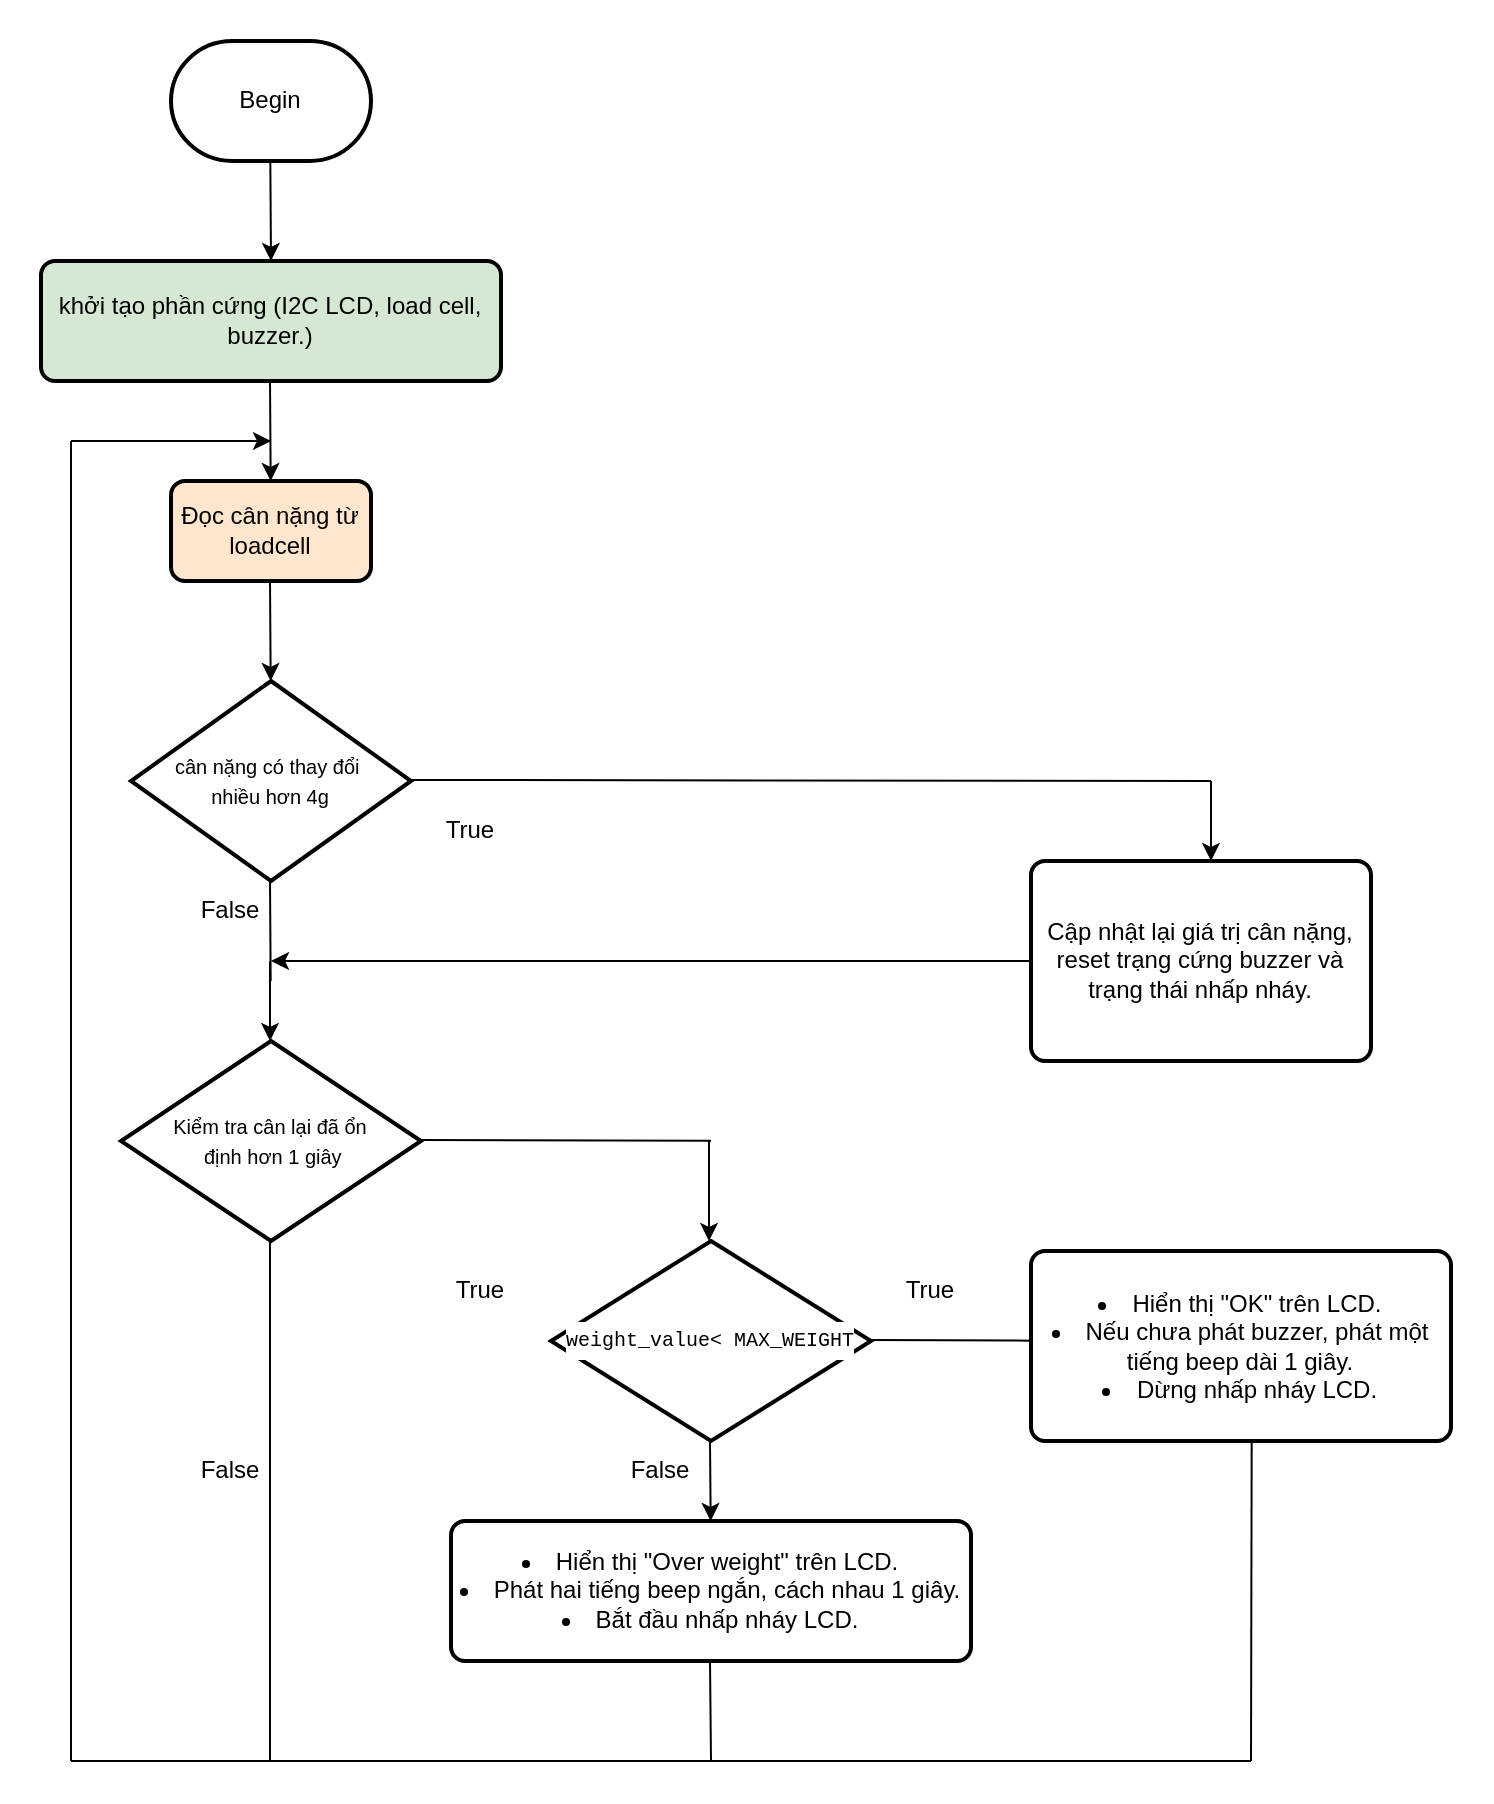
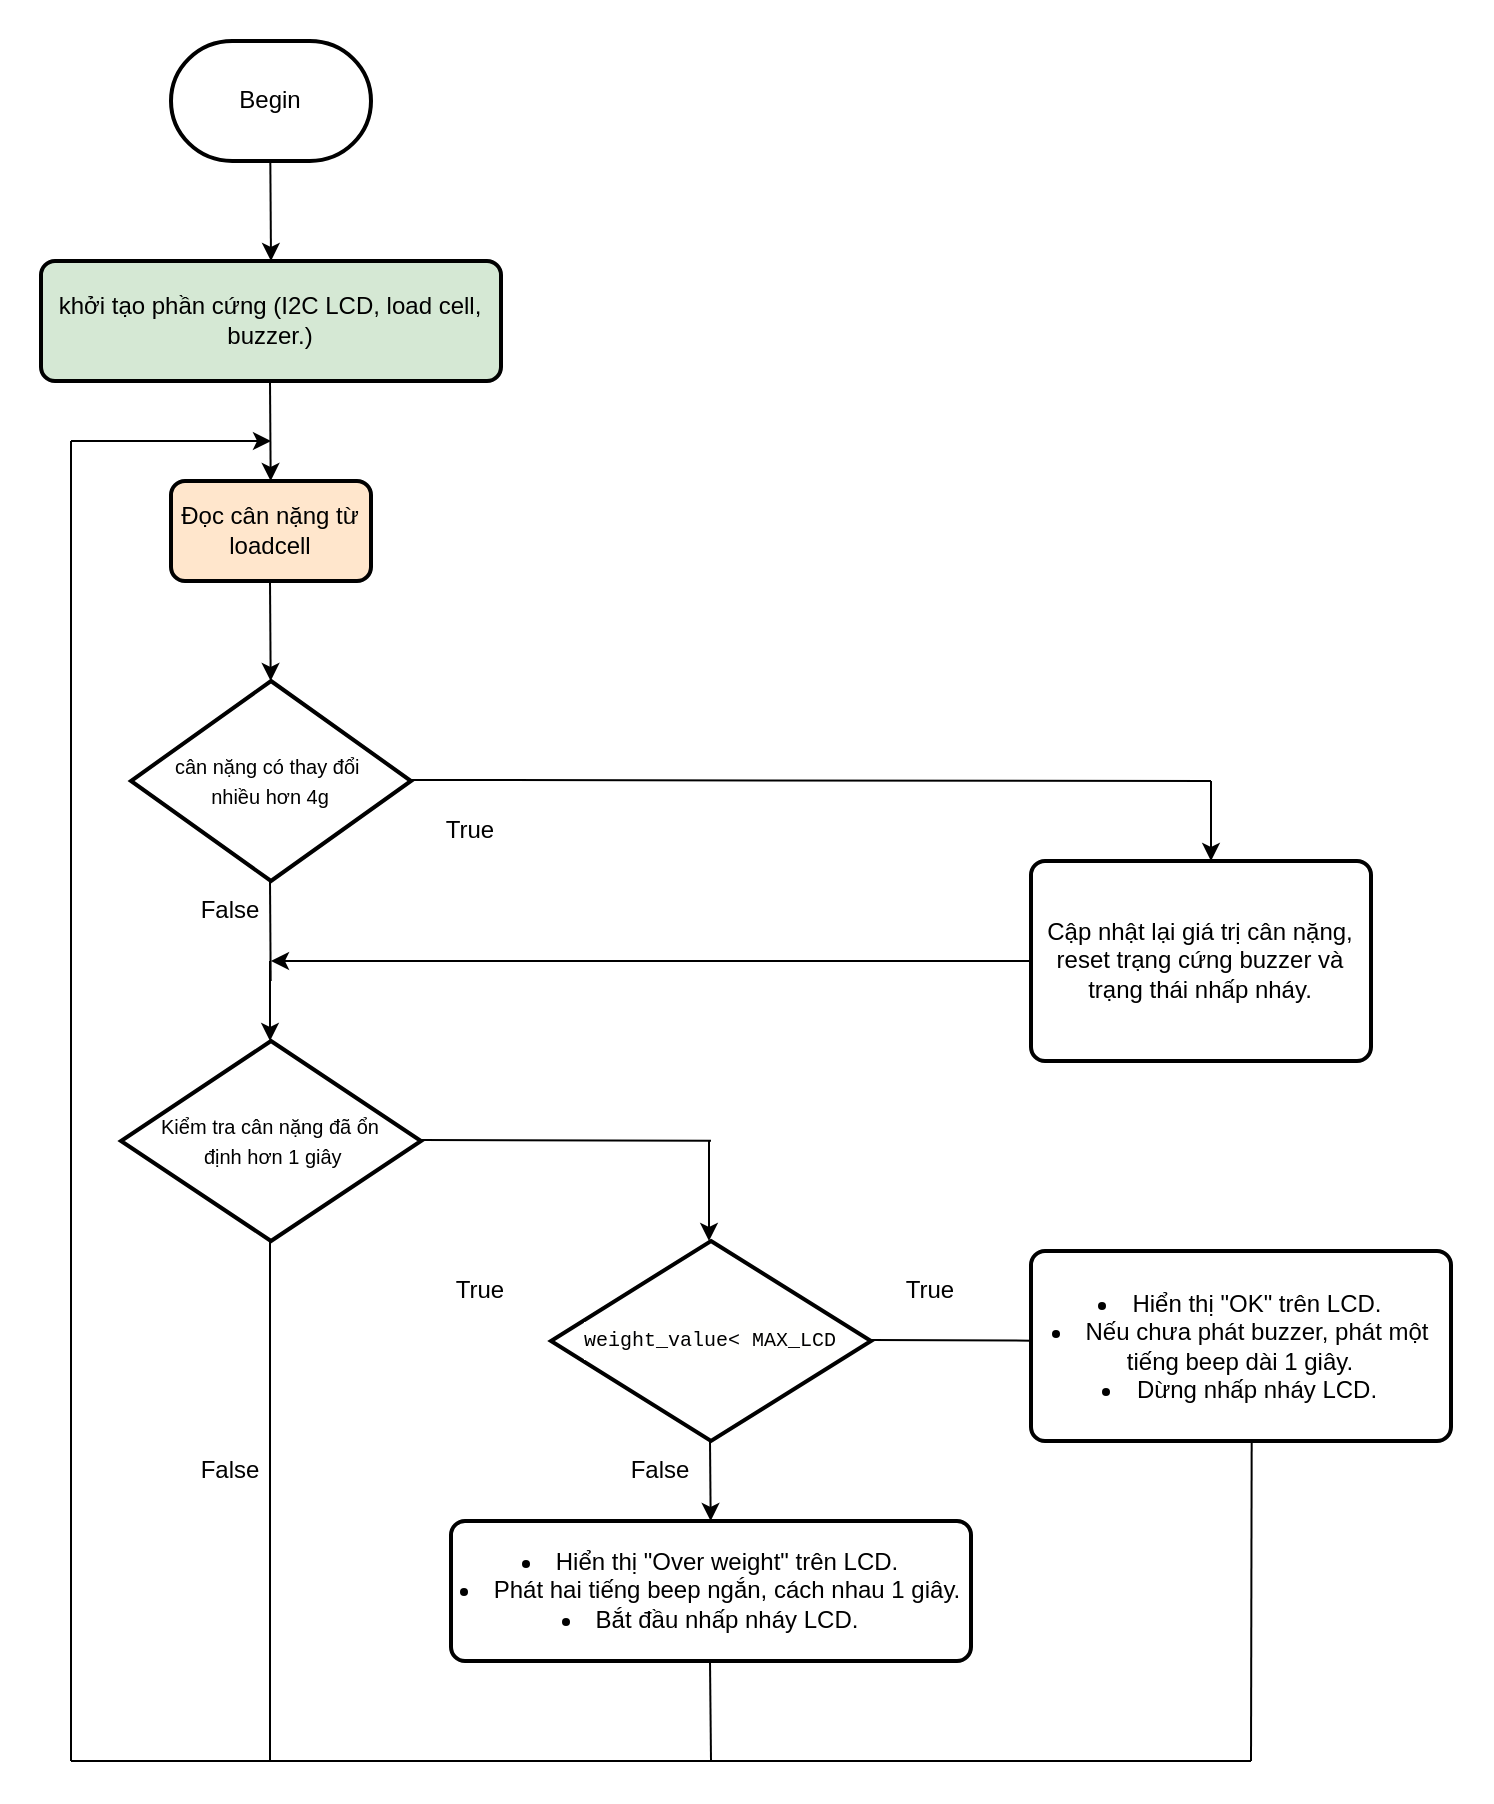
node "Kiểm tra cân lại đã ổn định hơn 1 giây": label "Kiểm tra cân lại đã ổn định hơn 1 giây" -> "Kiểm tra cân nặng đã ổn định hơn 1 giây"
node "weight_value< MAX_WEIGHT": label "weight_value< MAX_WEIGHT" -> "weight_value< MAX_LCD"
